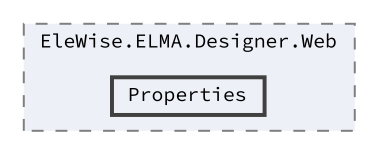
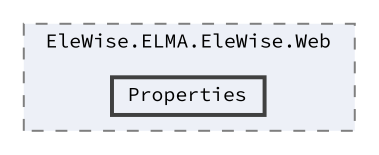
cluster "EleWise.ELMA.Designer.Web": label "EleWise.ELMA.Designer.Web" -> "EleWise.ELMA.EleWise.Web"
